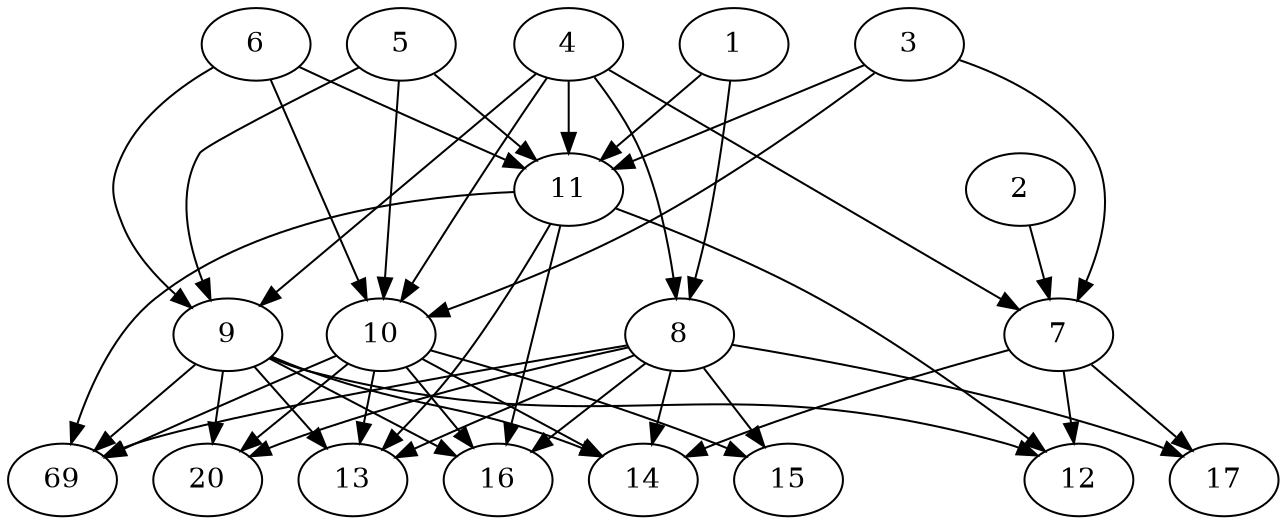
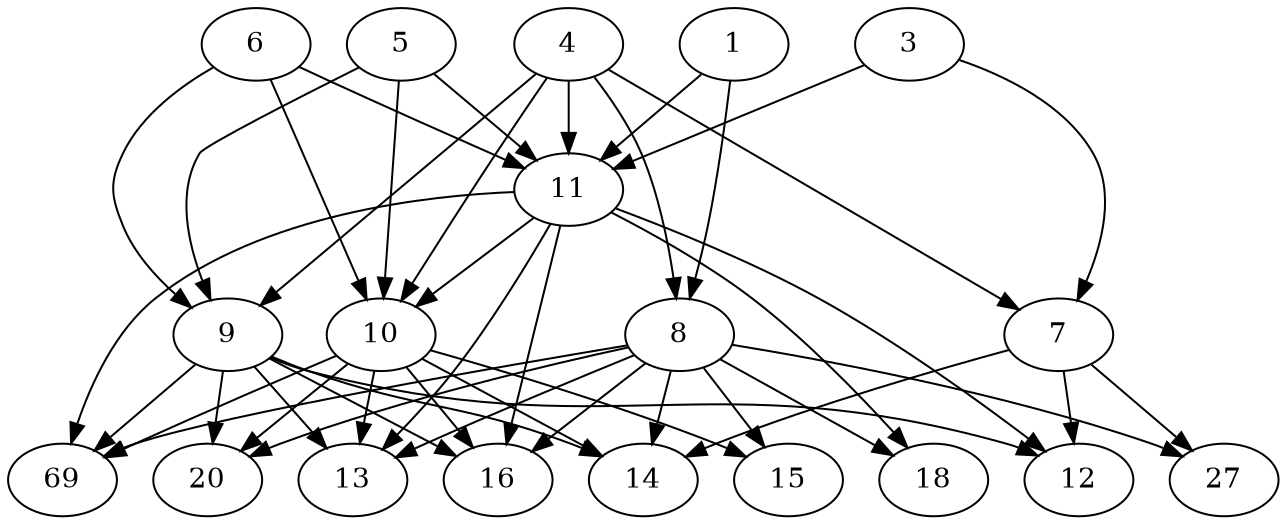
node "2": removed
edge "3" -> "10": now "11" -> "10"
node "18": added
node "17": label "17" -> "27"
